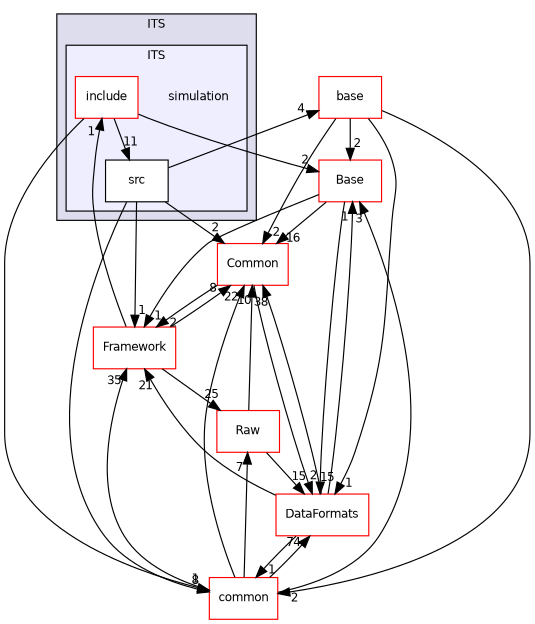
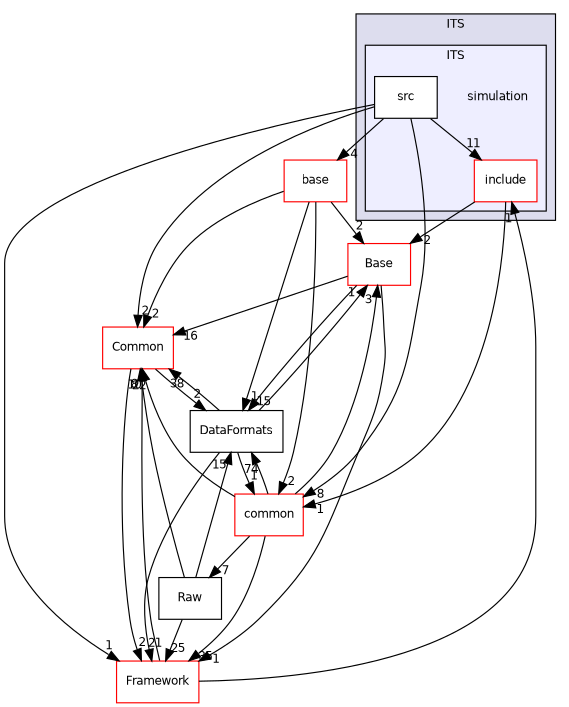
edge "include" -> "src": reversed
edge "Framework" -> "Raw": reversed
node "Raw": color red -> black
node "DataFormats": color red -> black
